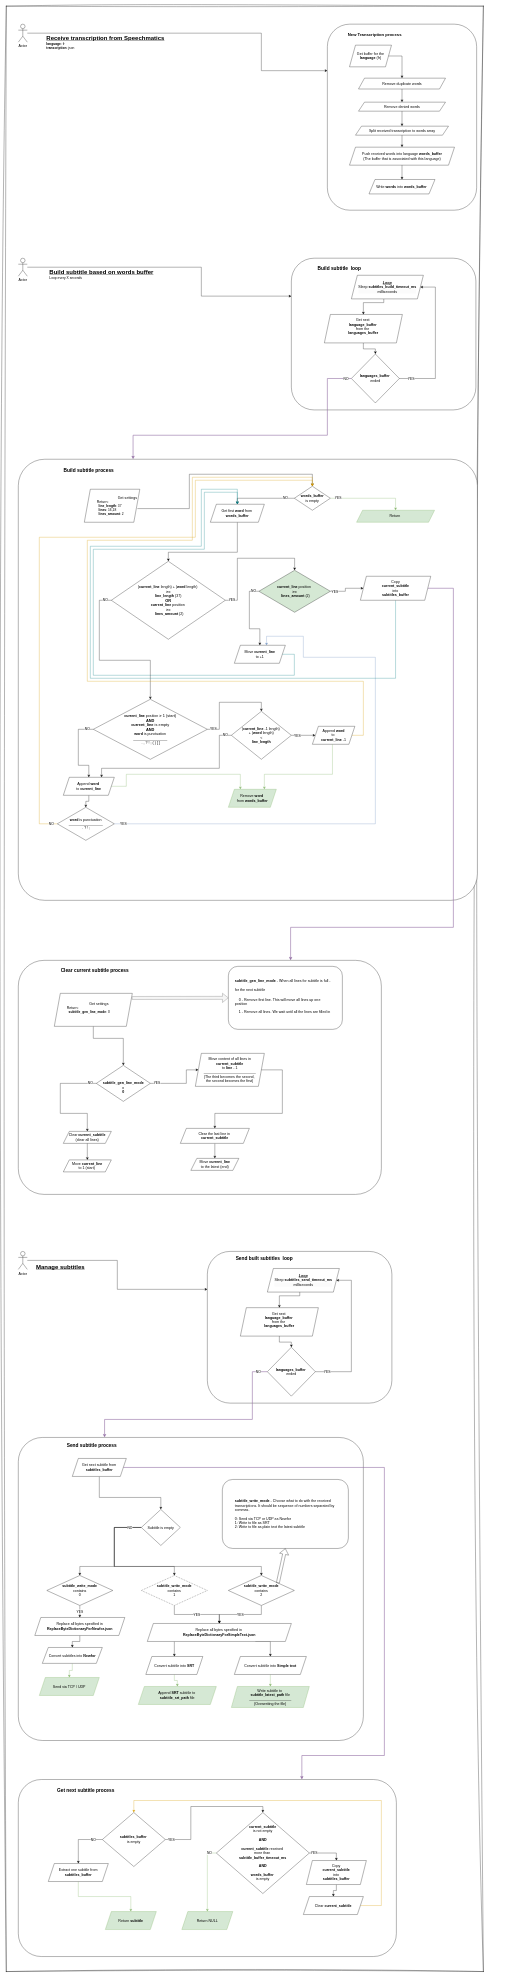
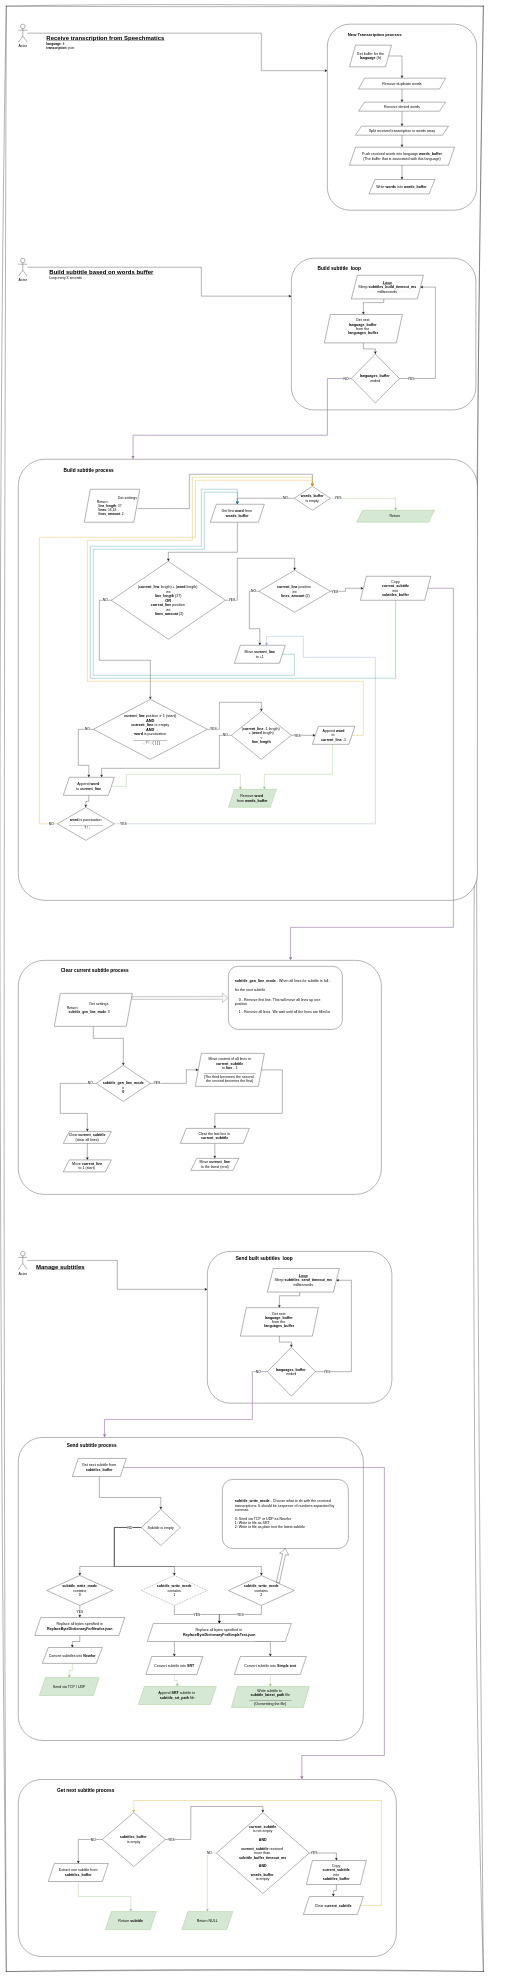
node "current_line position >= lines_amount (2)": fillcolor #d5e8d4 -> #ffffff
